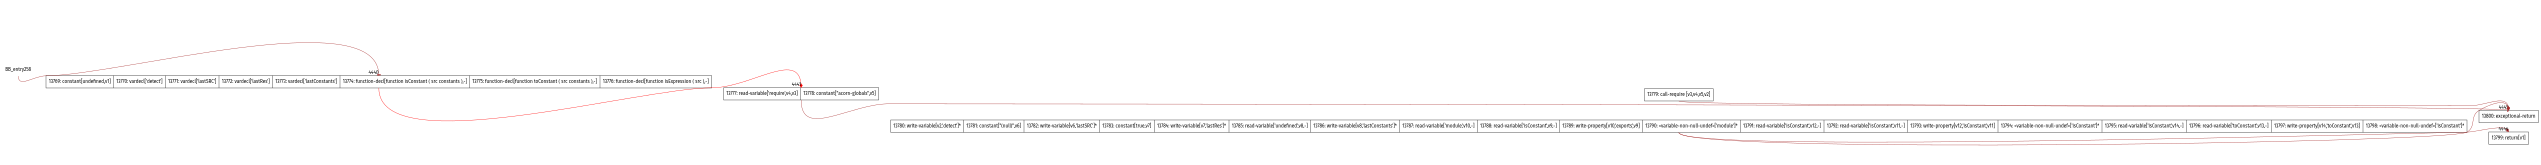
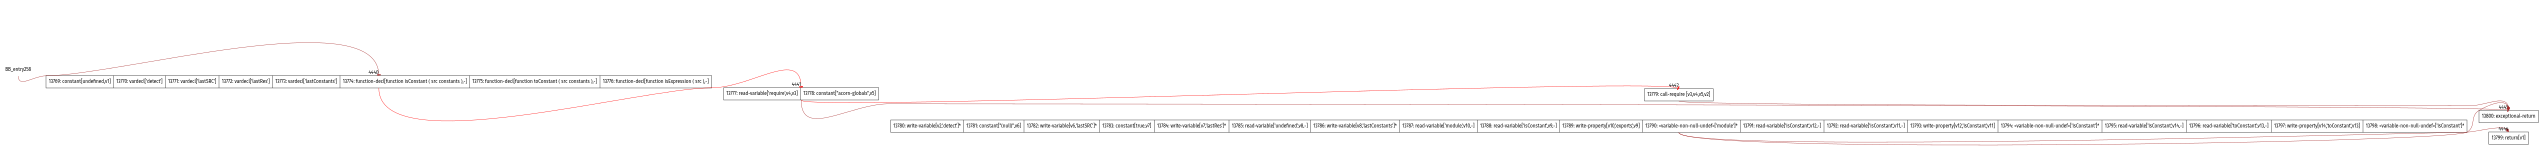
edge "13777: read-variable['require',v4,v3]" -> "13779: call-require [v3,v4,v5,v2]": added
edge "13769: constant[undefined,v1]" -> "13777: read-variable['require',v4,v3]": arrowhead diamond -> tee
